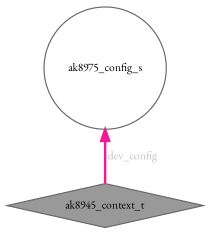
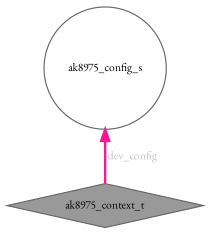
node "ak8945_context_t": label "ak8945_context_t" -> "ak8975_context_t"
